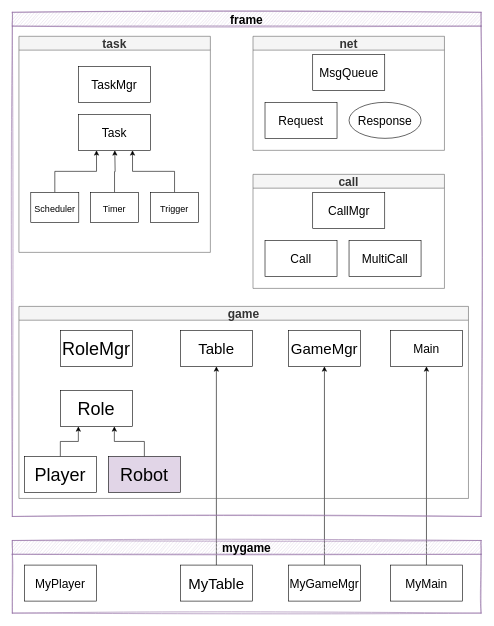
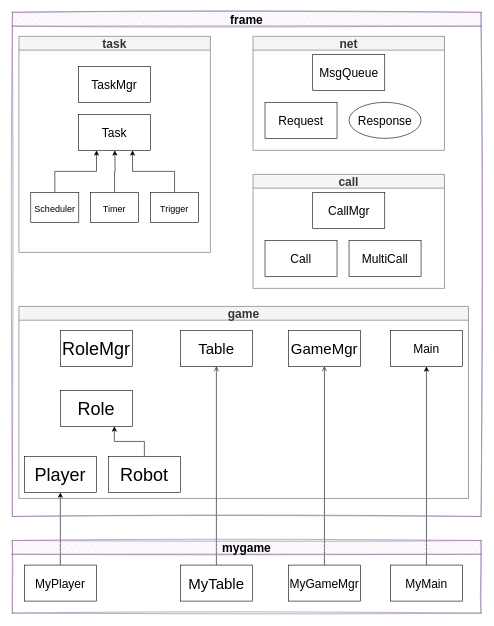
edge "MyTable" -> "Table": arrowhead classic -> open
edge "MyGameMgr" -> "GameMgr": arrowhead classic -> open
edge "Player" -> "Role": removed
node "Robot": fillcolor #e1d5e7 -> #ffffff
edge "MyPlayer" -> "Player": added
